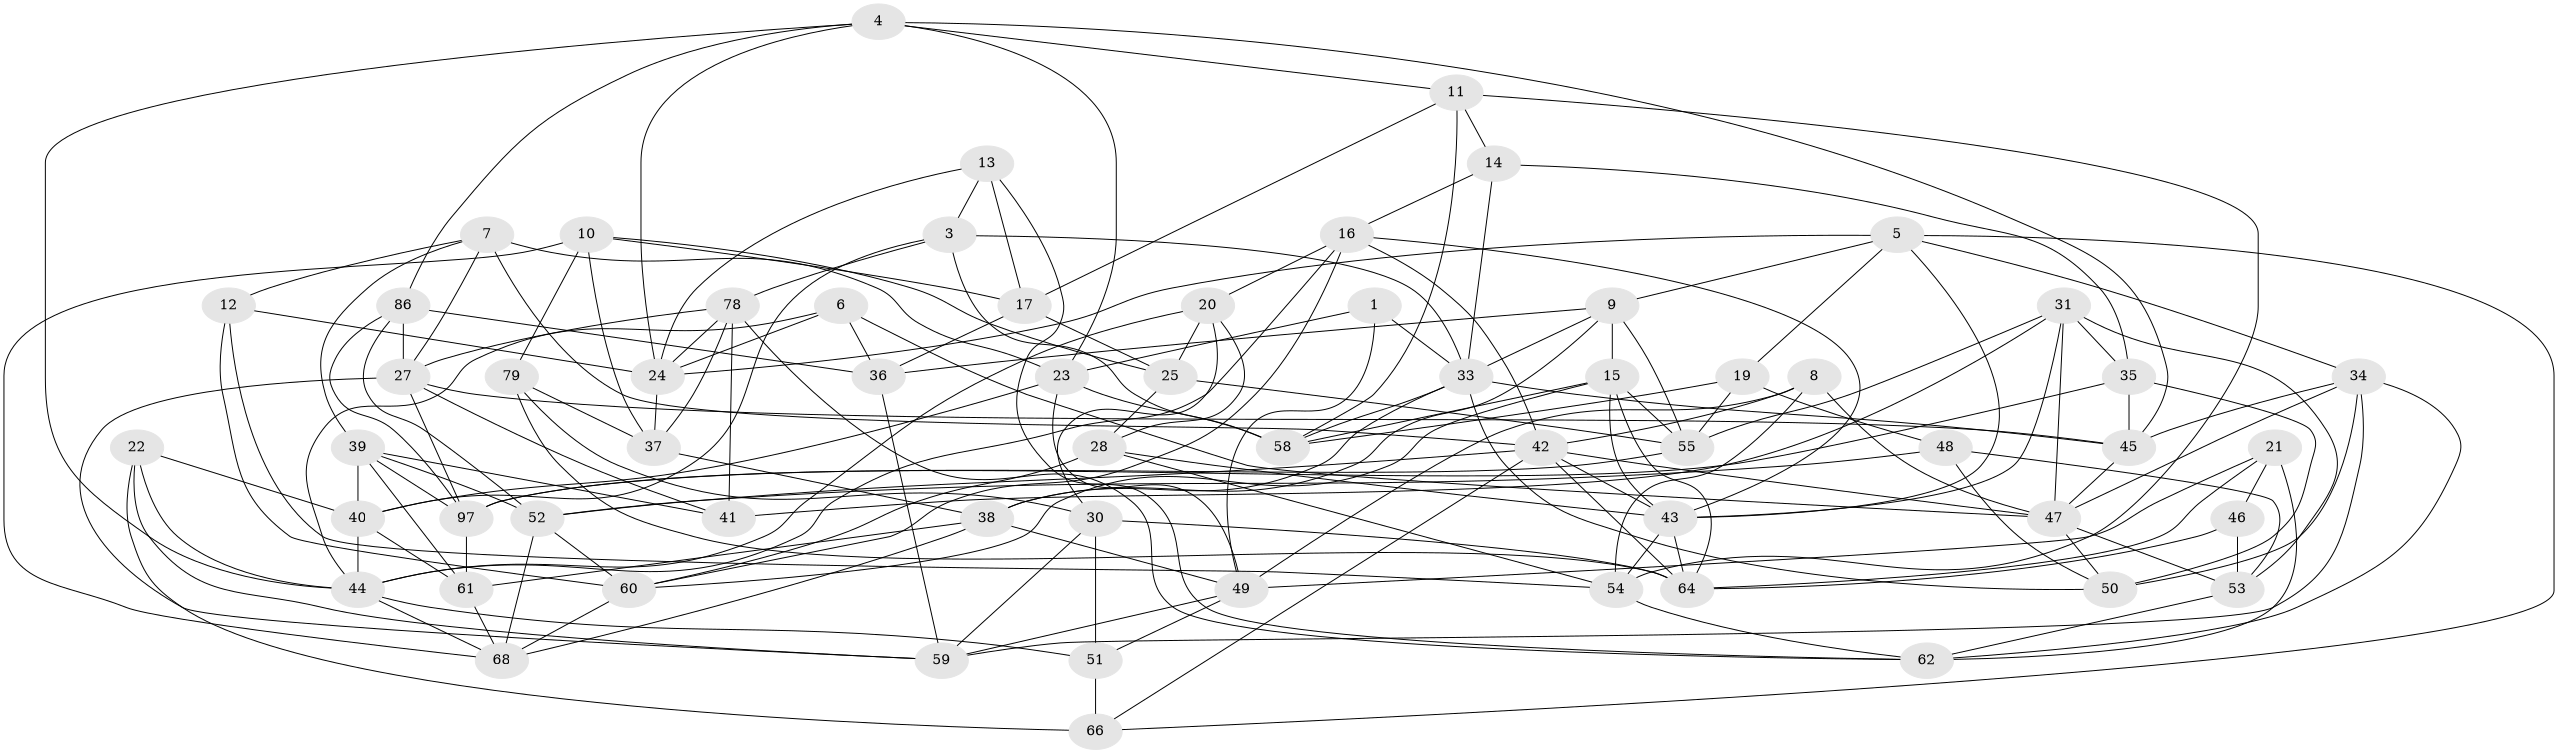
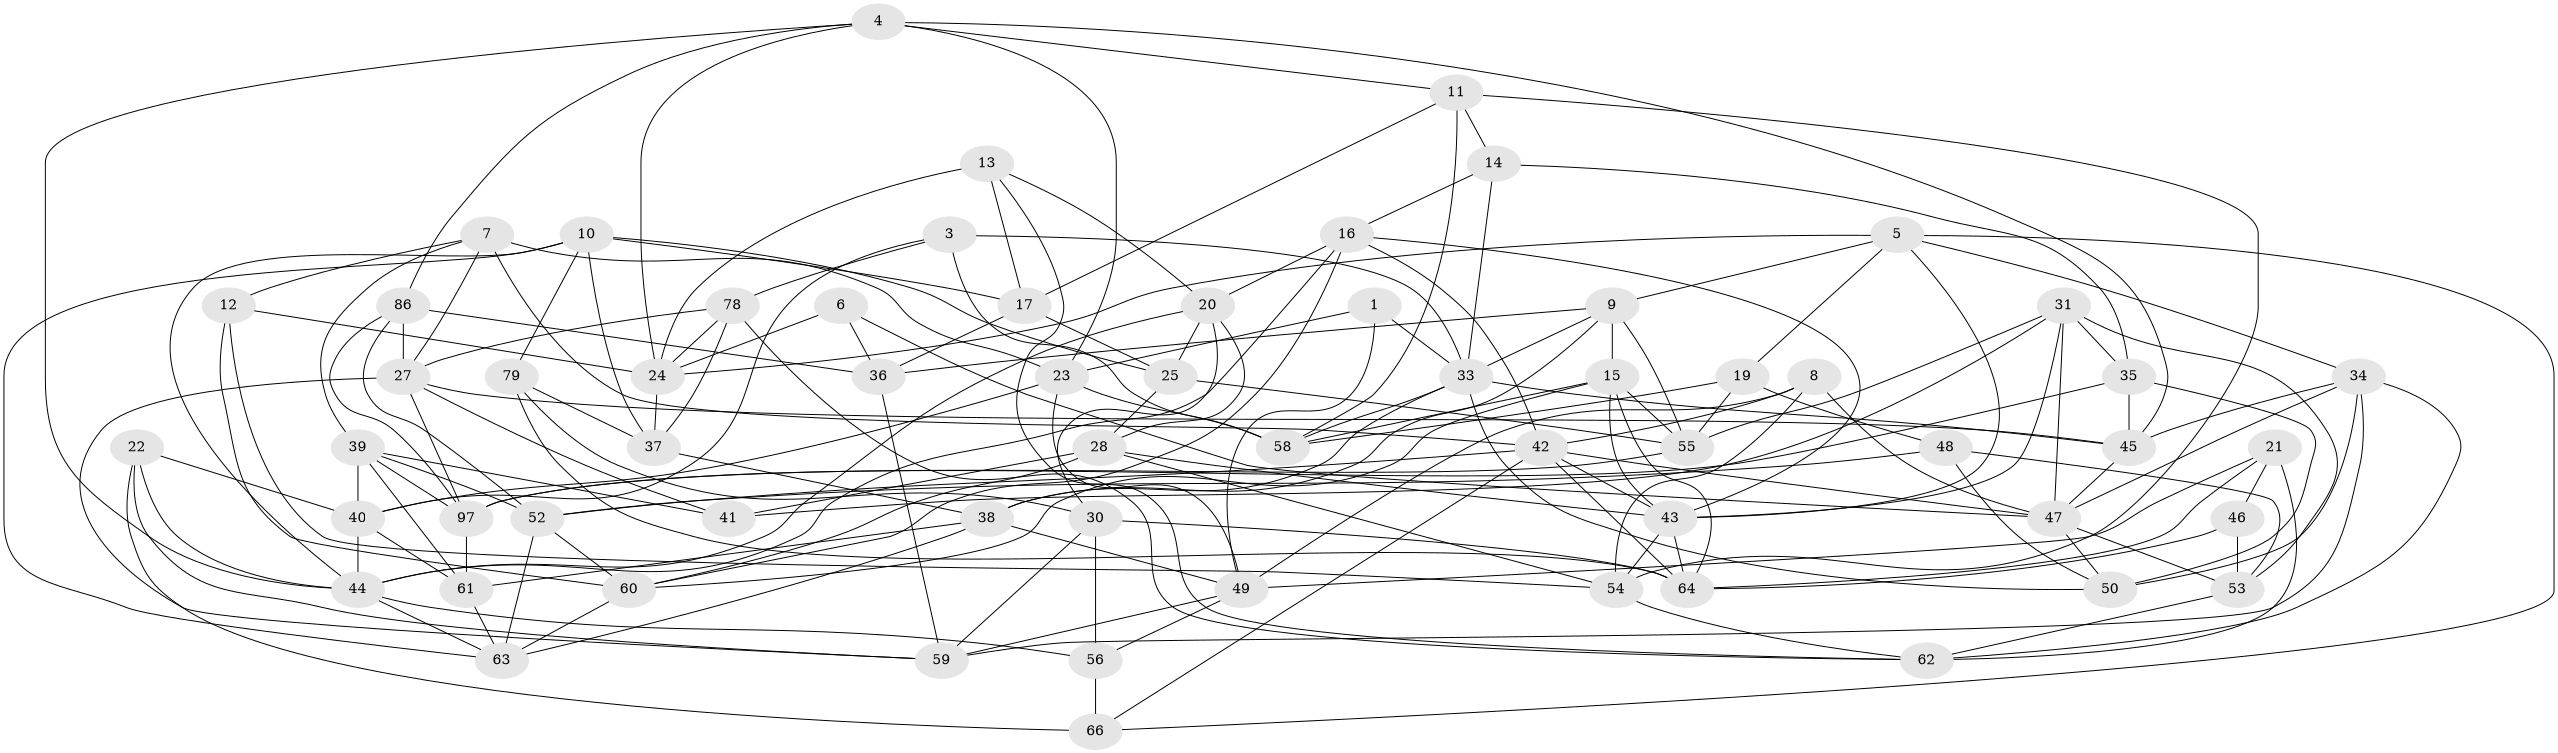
edge "13" -- "3": now "13" -- "20"
edge "6" -- "44": now "10" -- "44"
edge "78" -- "41": now "28" -- "41"
node "68": label "68" -> "63"
node "51": label "51" -> "56"
